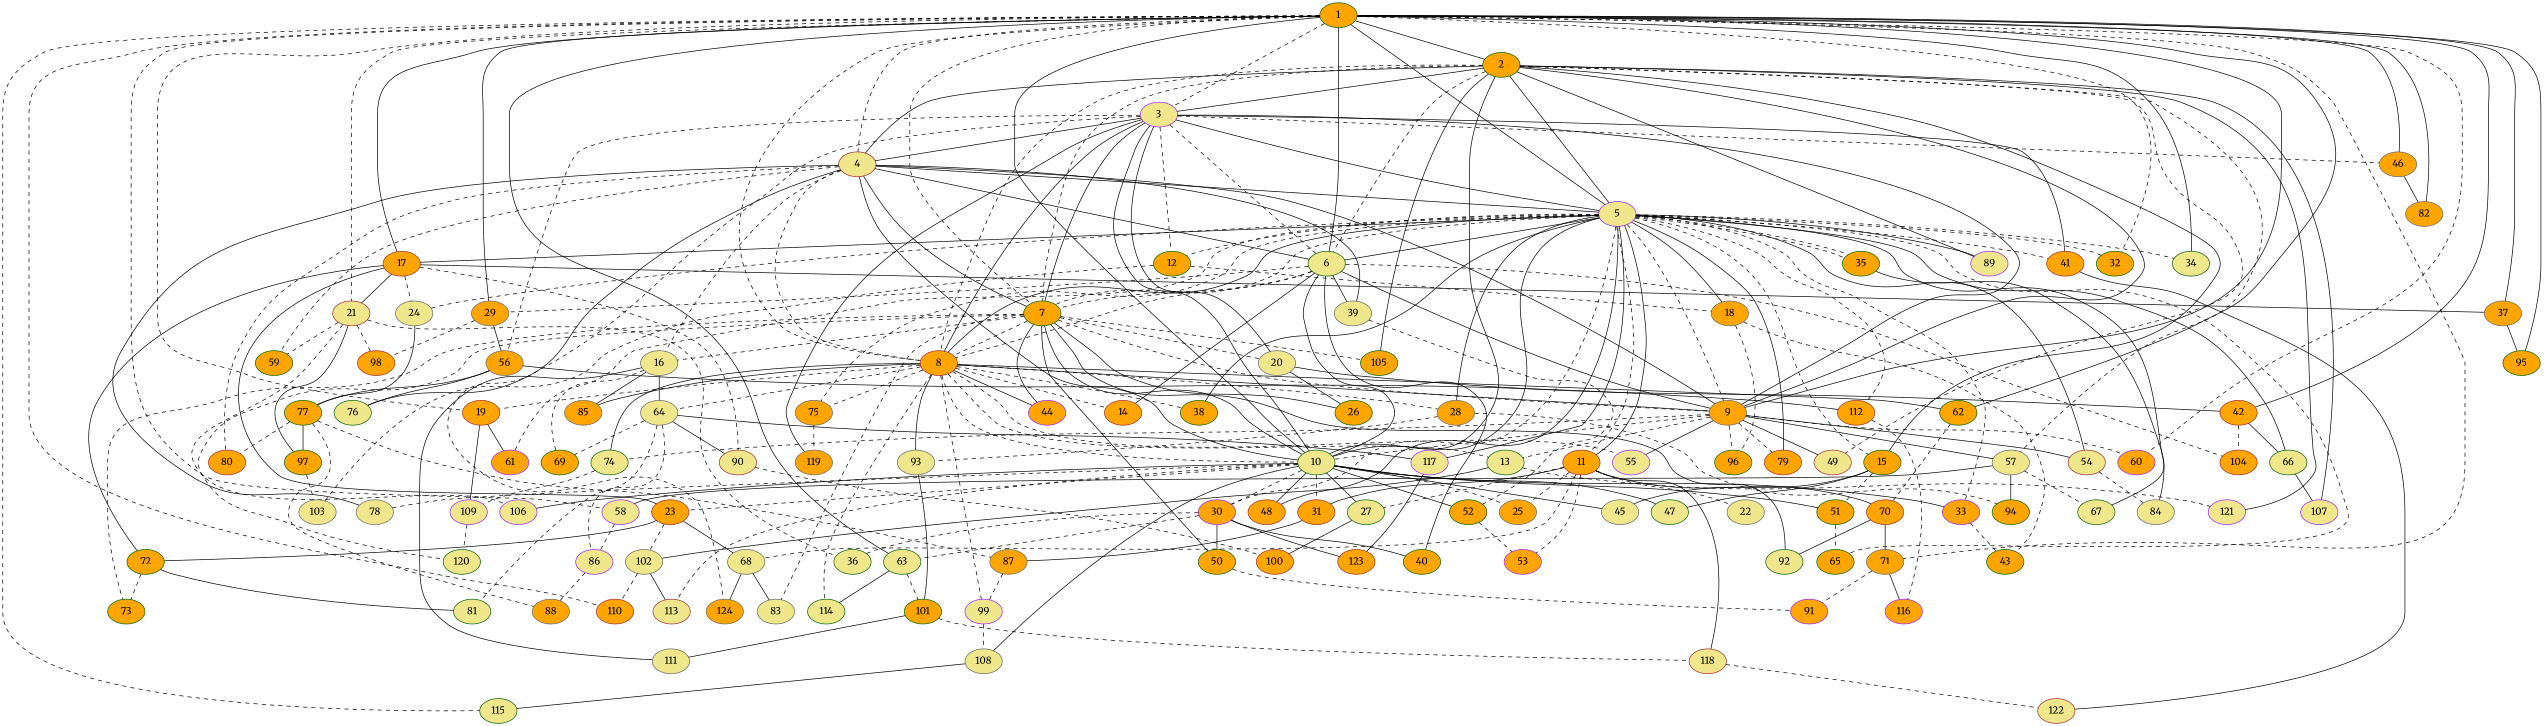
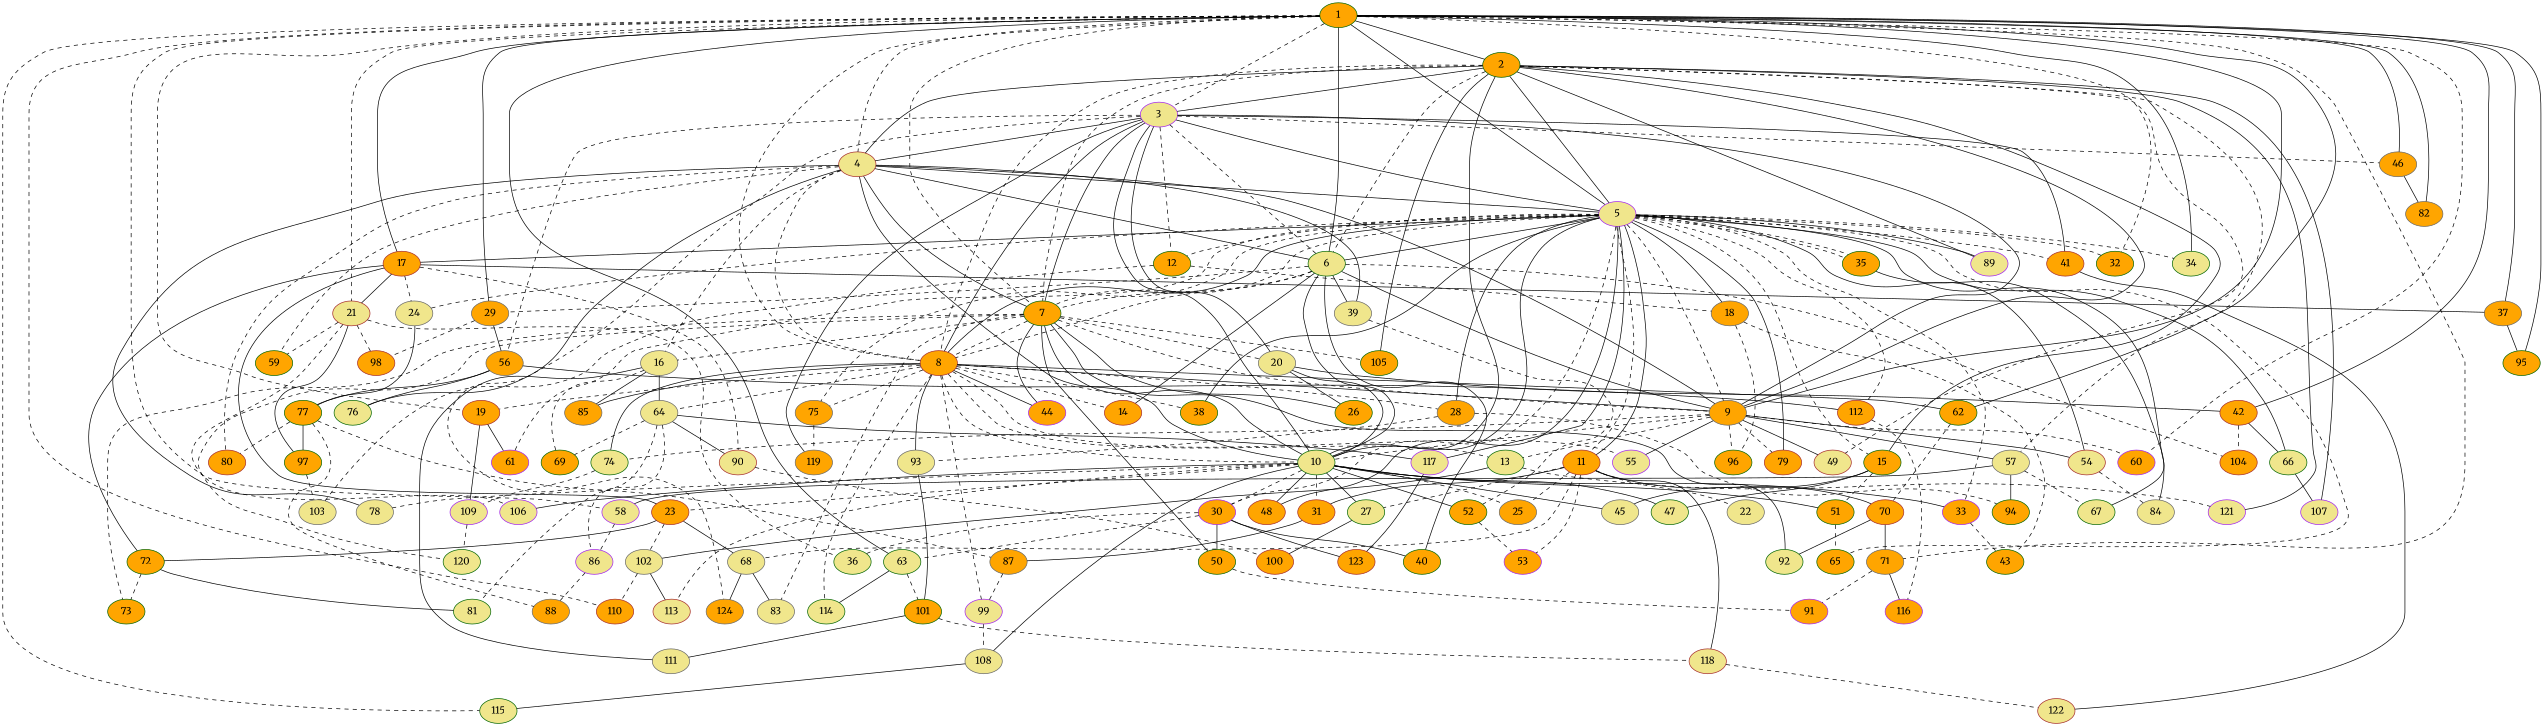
edge "1" -- "10": now "20" -- "10"
